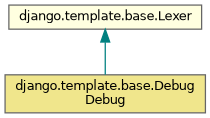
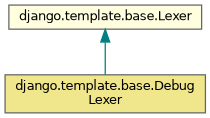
node "django.template.base.Debug Debug": label "django.template.base.Debug Debug" -> "django.template.base.Debug Lexer"
